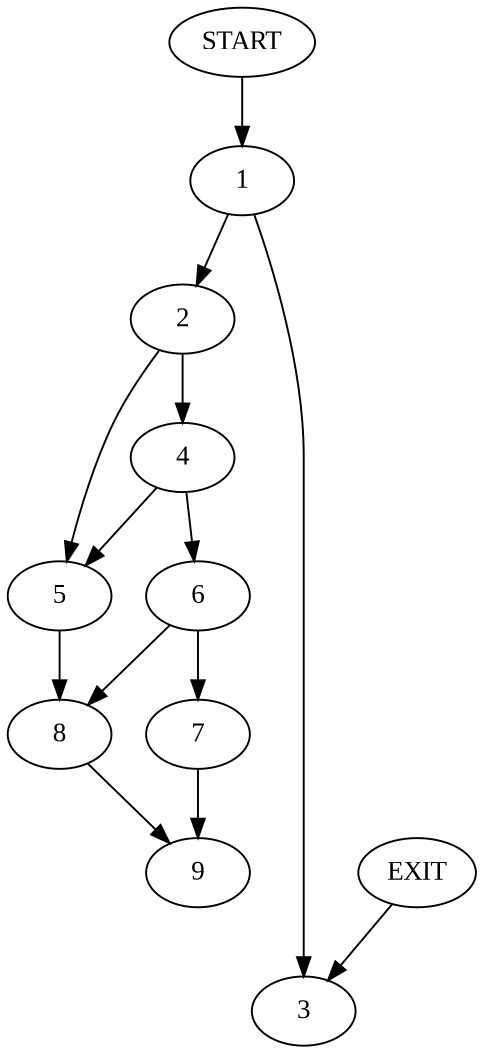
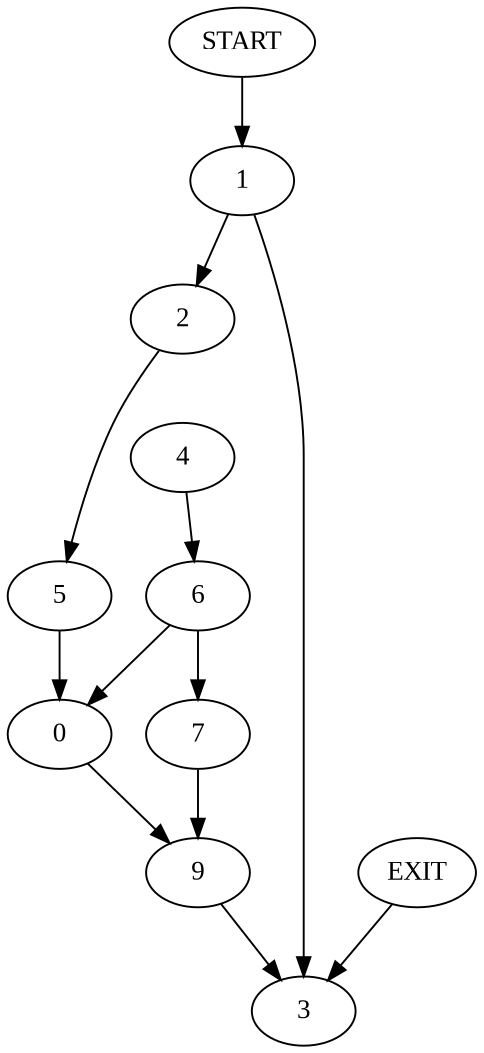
edge "2" -> "4": removed
edge "4" -> "5": removed
node "8": label "8" -> "0"
edge "9" -> "3": added
